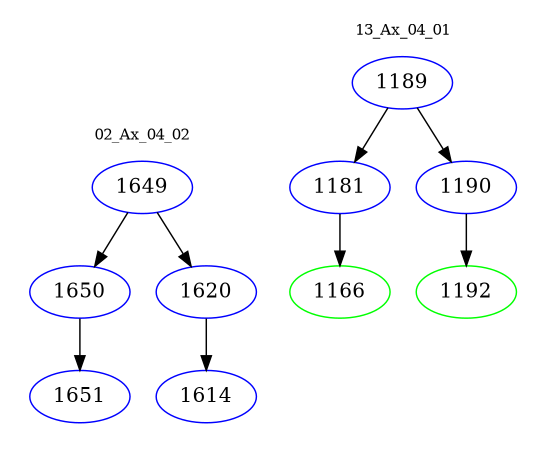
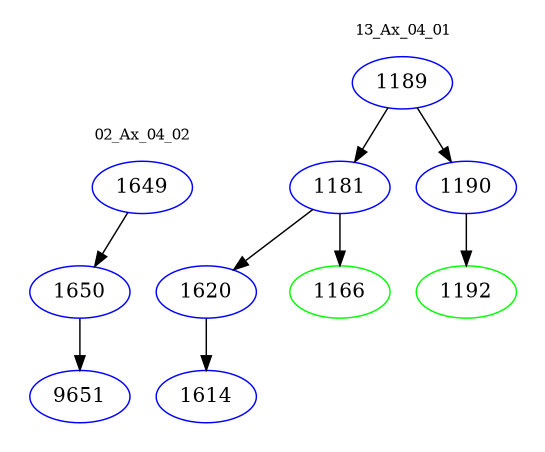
edge "1649" -> "1620": now "1181" -> "1620"
node "1651": label "1651" -> "9651"
